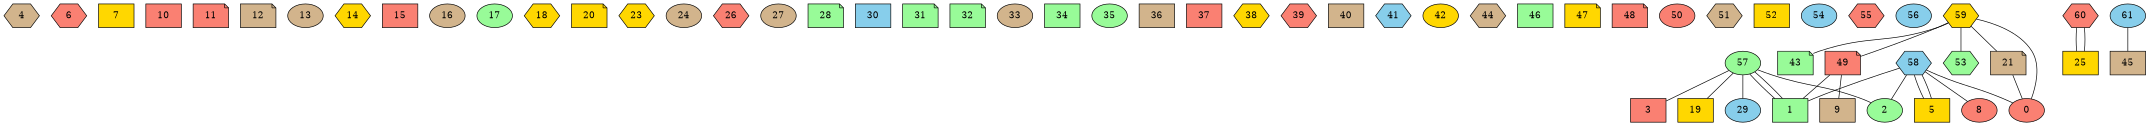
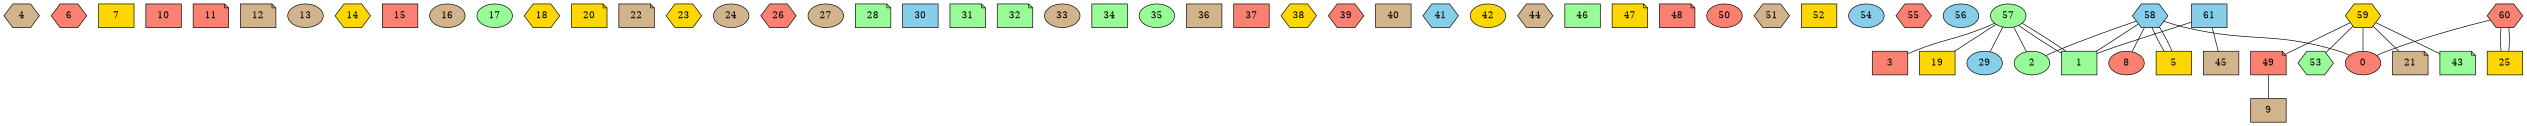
node "22": added
node "61": shape ellipse -> box
edge "21" -- "0": now "60" -- "0"
edge "49" -- "1": now "61" -- "1"
